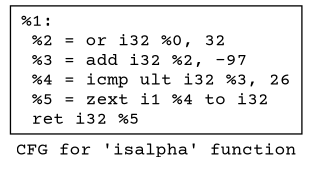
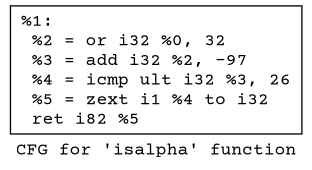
node "%1:": text "ret i32 %5" -> "ret i82 %5"
